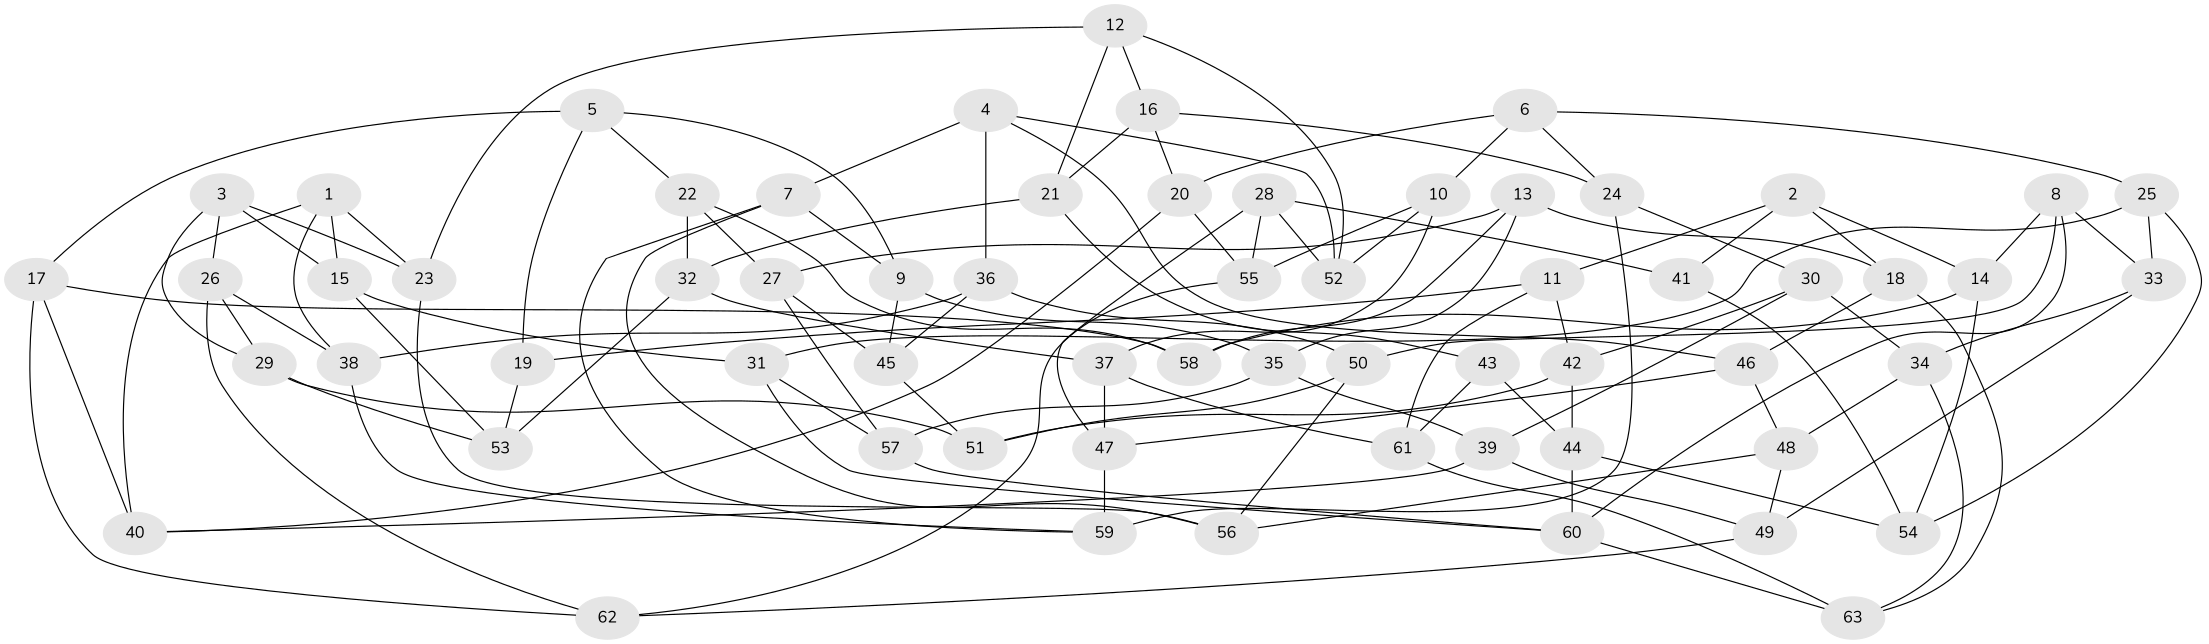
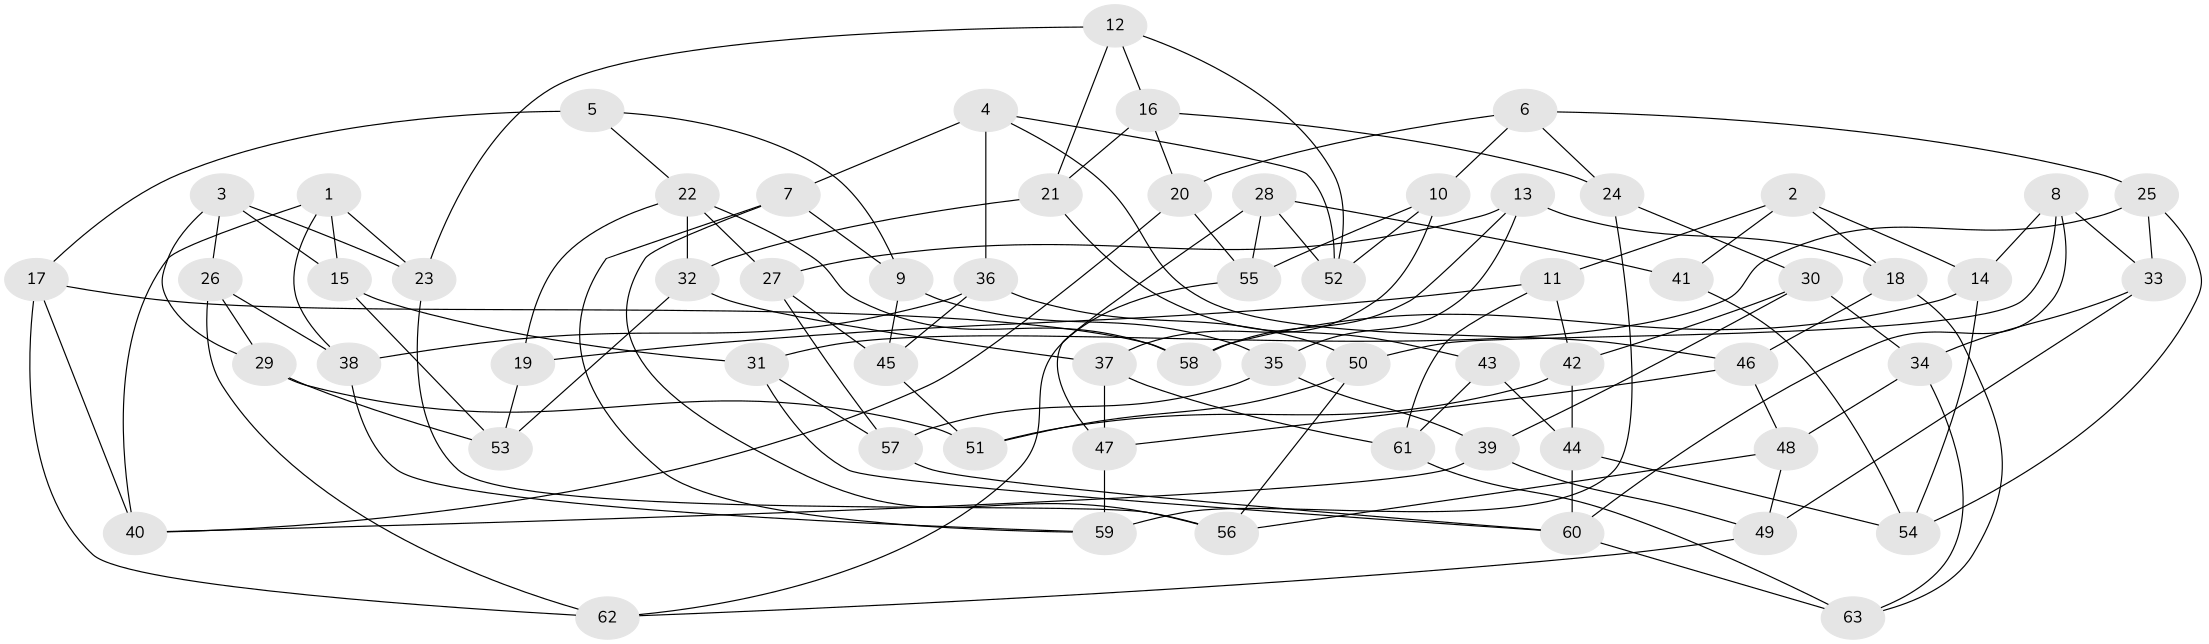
edge "5" -- "19": now "22" -- "19"
